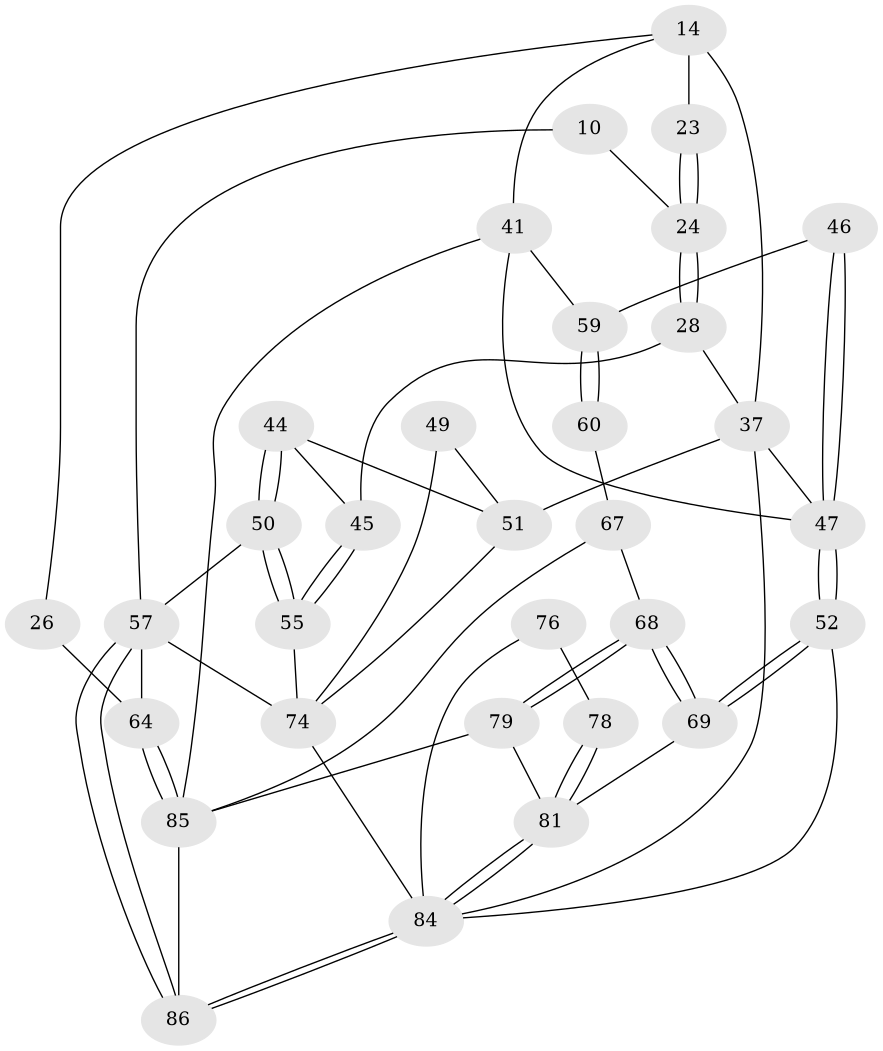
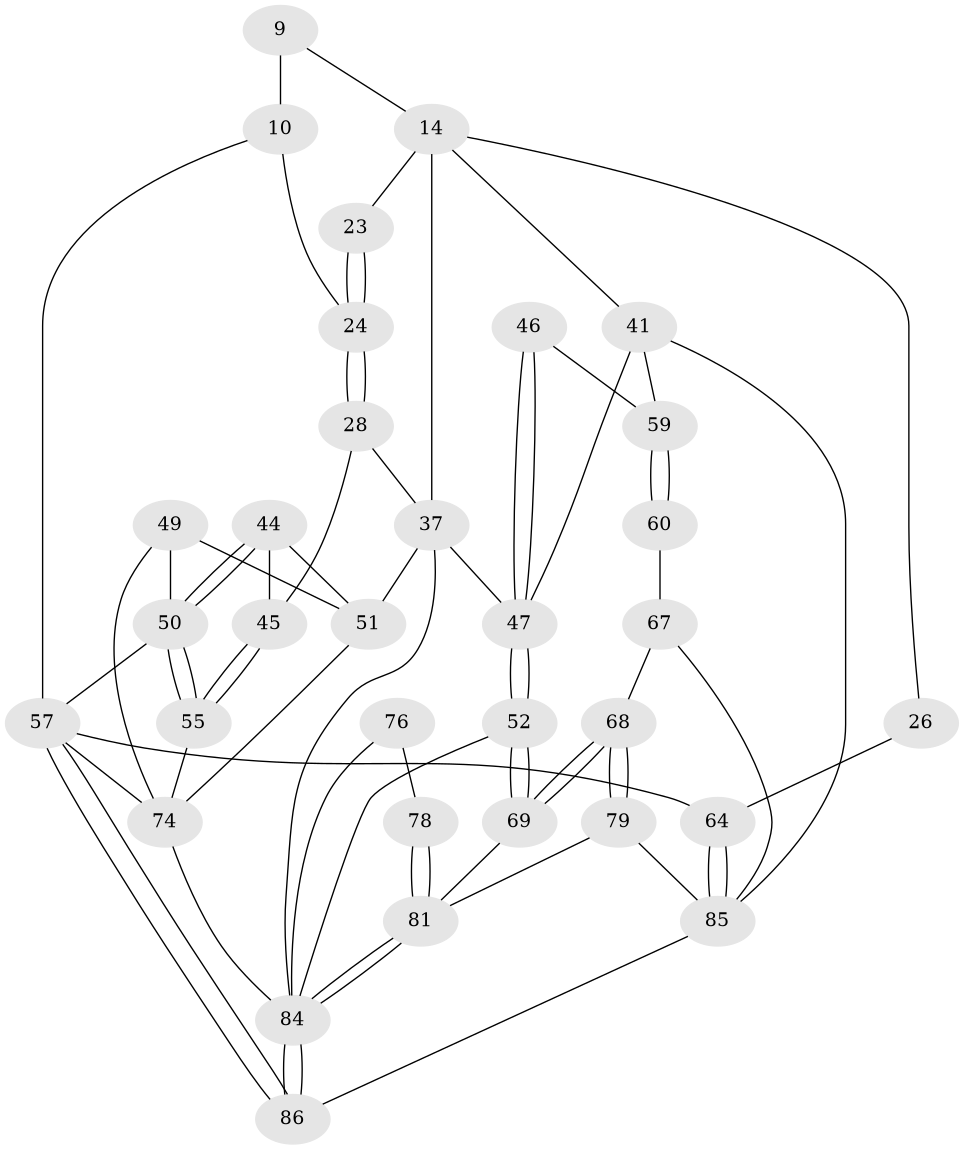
node "9": added
edge "49" -- "50": added
